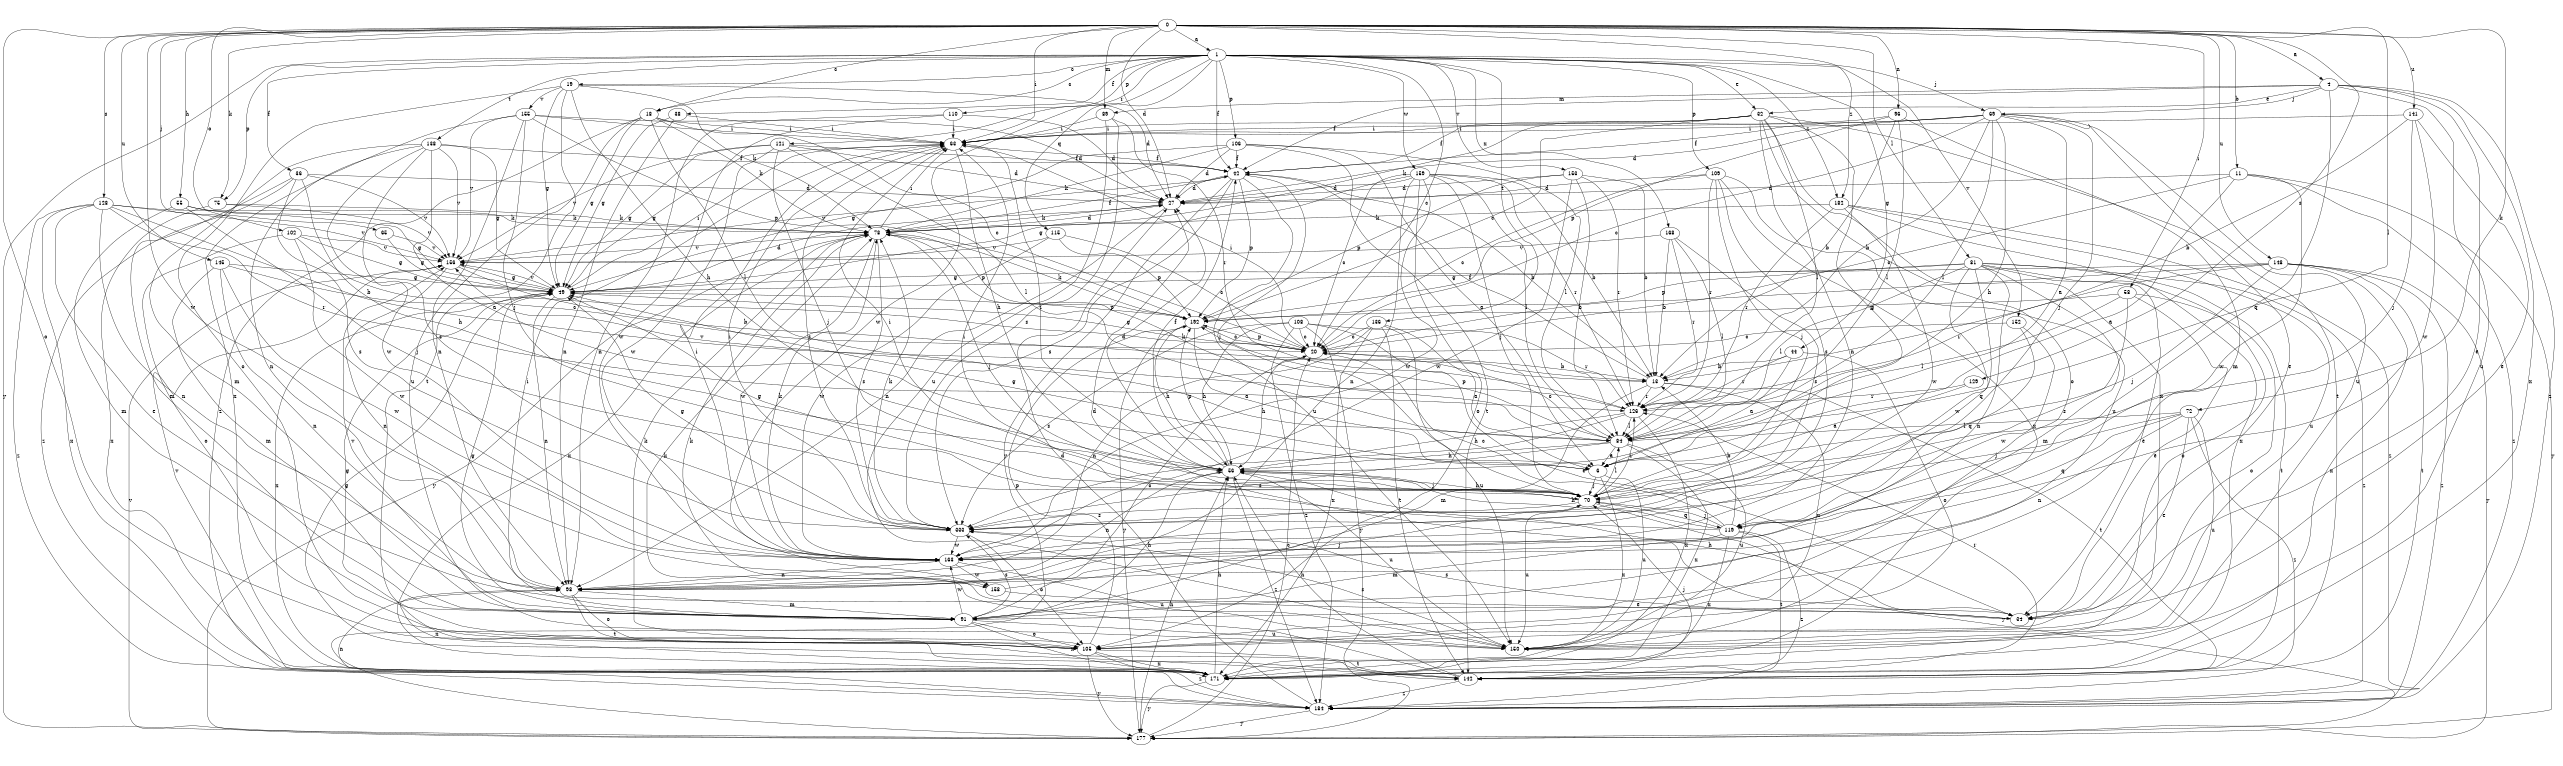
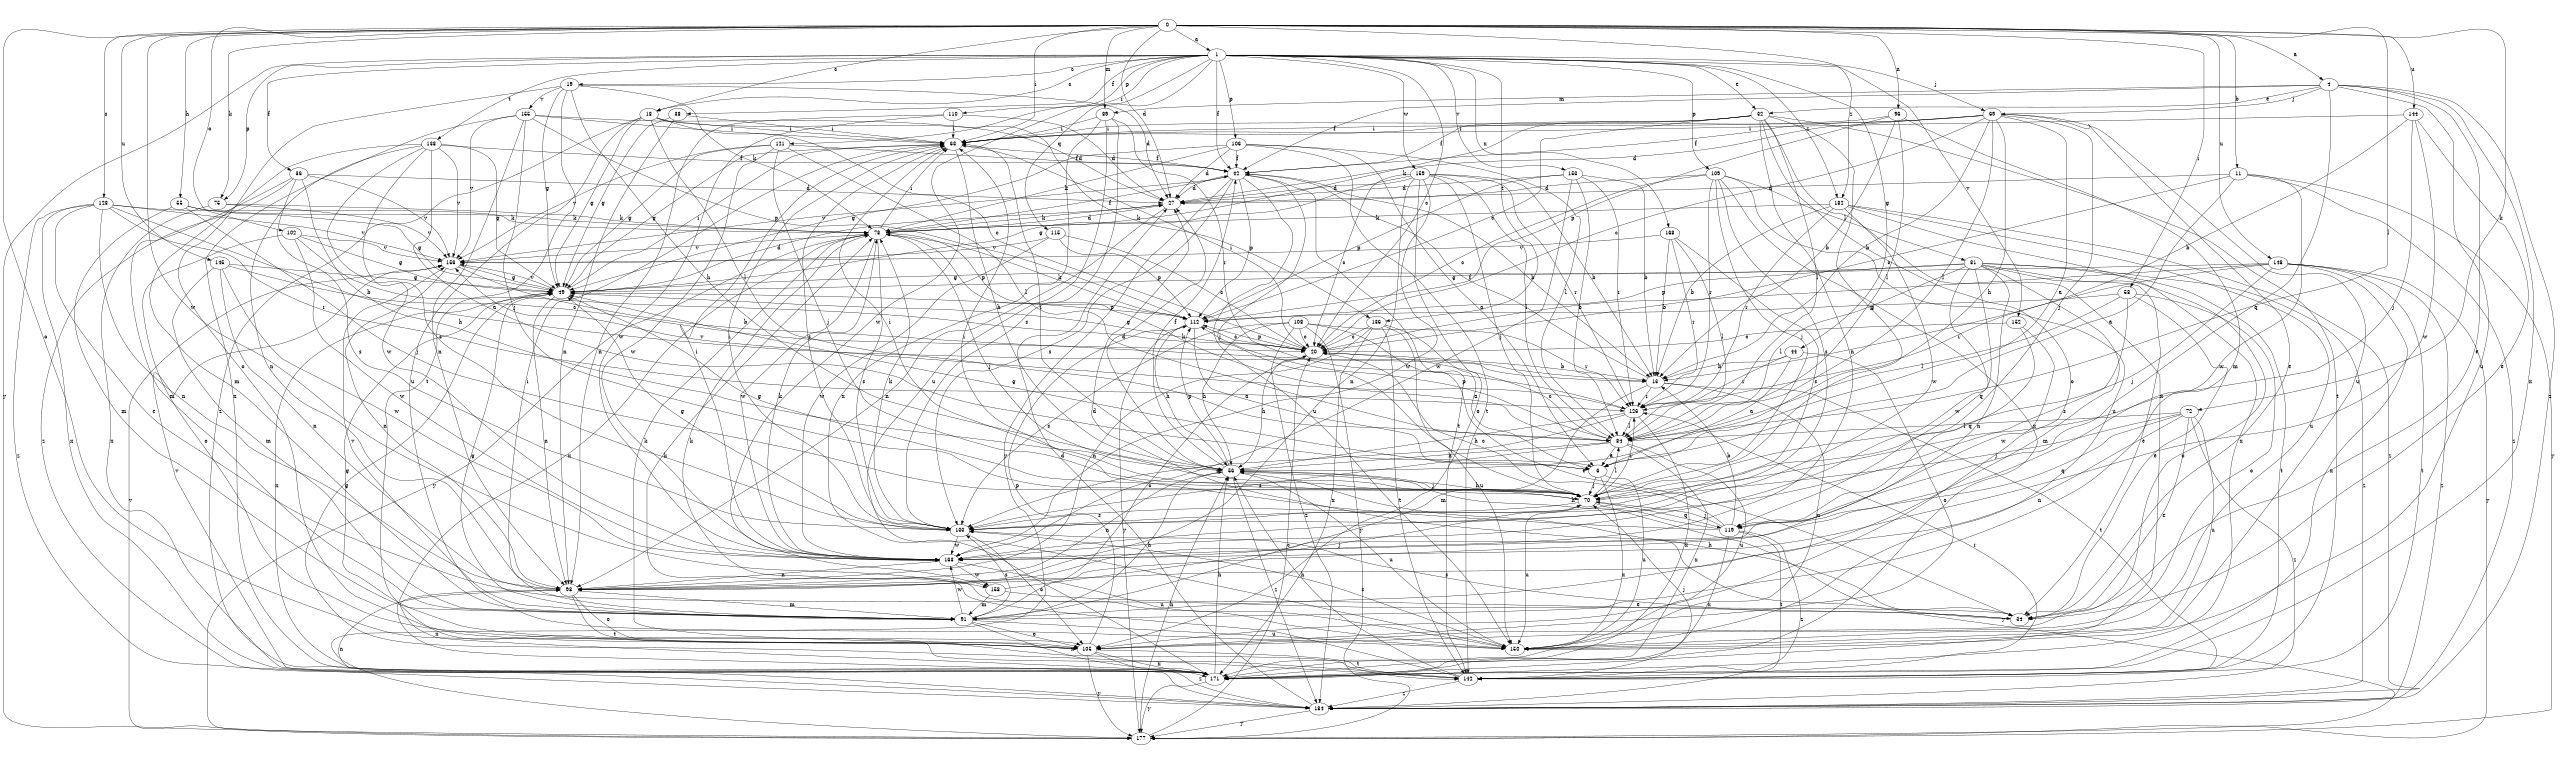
edge "0" -> "81": now "109" -> "81"
node "141": label "141" -> "144"
edge "121" -> "27": removed, label "d"
edge "18" -> "78": now "18" -> "136"
node "65": removed
edge "182" -> "13": added, label "b"
node "192": label "192" -> "112"
edge "42" -> "142": added, label "t"
node "129": removed
edge "89" -> "171": added, label "x"
node "333": label "333" -> "133"
edge "119" -> "91": now "158" -> "91"
